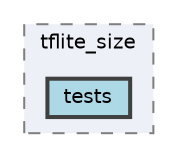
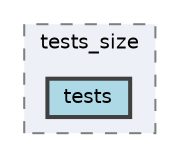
cluster "tflite_size": label "tflite_size" -> "tests_size"
